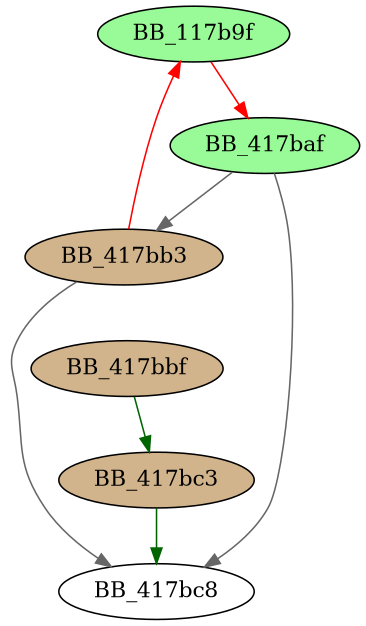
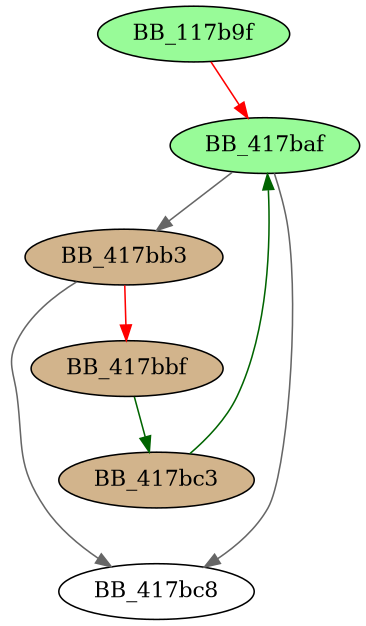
edge "BB_417bb3" -> "BB_117b9f": now "BB_417bb3" -> "BB_417bbf"
edge "BB_417bc3" -> "BB_417bc8": now "BB_417bc3" -> "BB_417baf"
